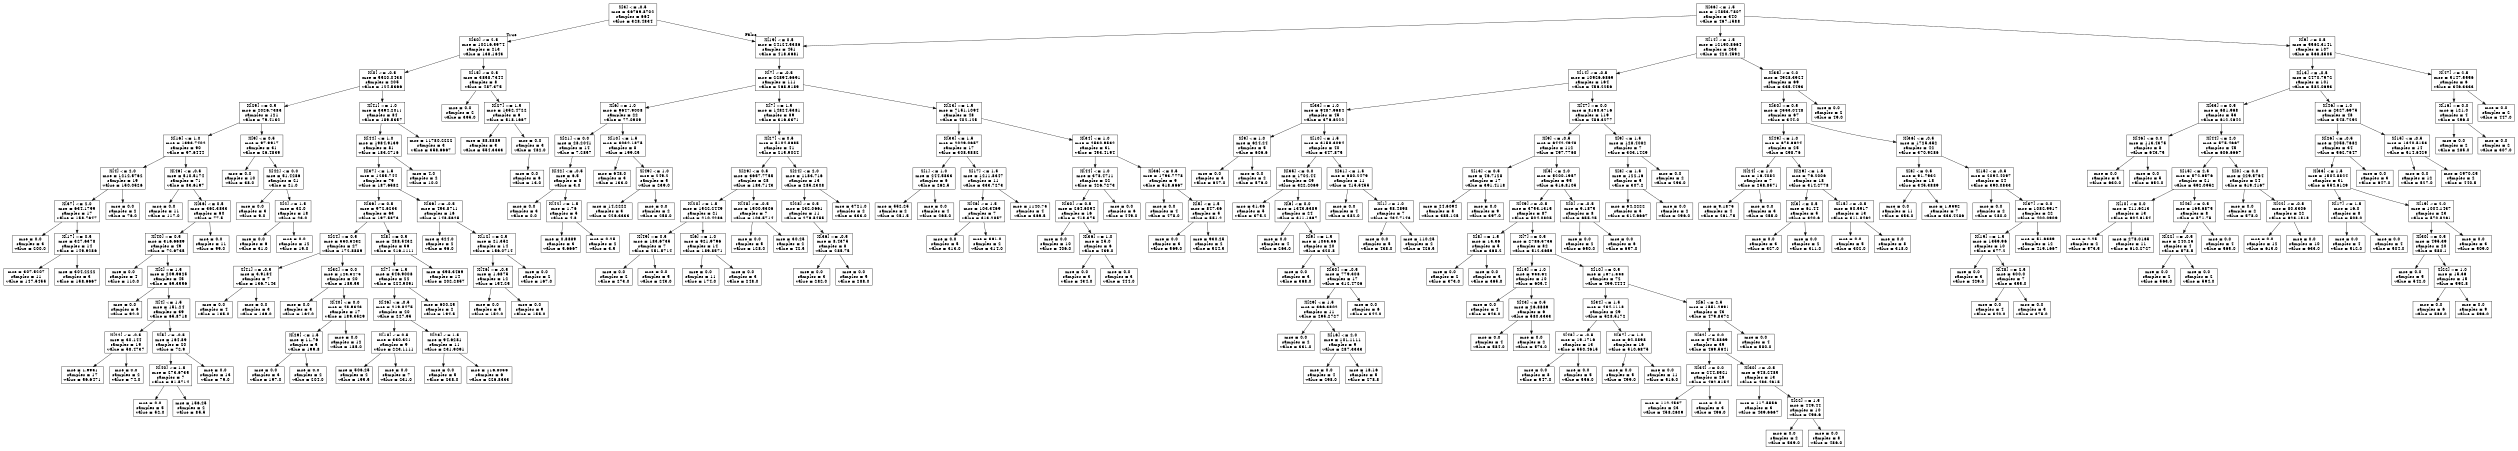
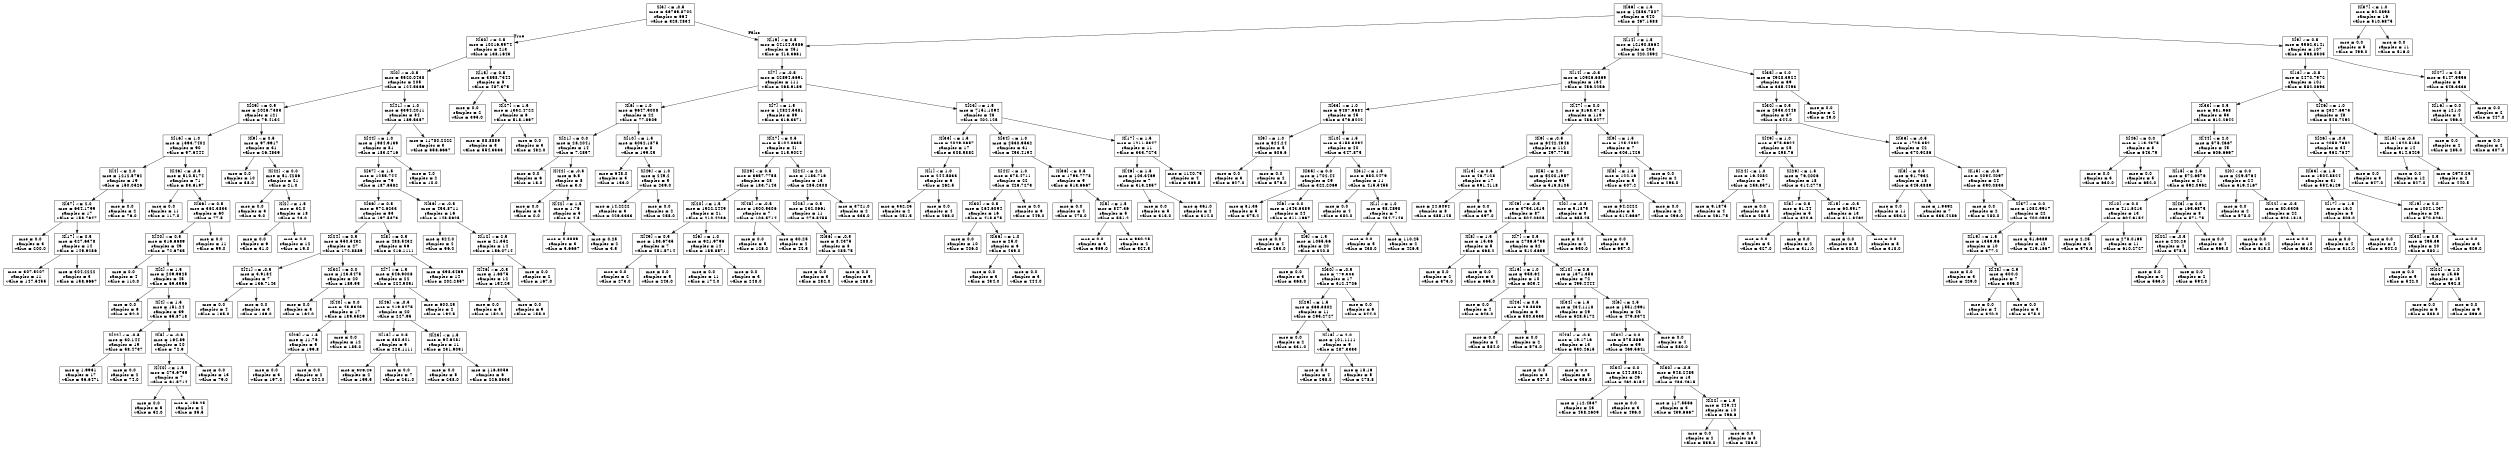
edge "mse = 0.0 samples = 3 value = 482.0" -> "mse = 0.0 samples = 6 value = 13.0": now "X[21] <= 0.0 mse = 28.2041 samples = 14 value = 7.2857" -> "mse = 0.0 samples = 6 value = 13.0"
edge "X[33] <= 1.5 mse = 2029.0657 samples = 17 value = 308.5882" -> "X[17] <= 1.5 mse = 1211.8347 samples = 11 value = 333.7273": now "X[23] <= 1.5 mse = 7151.1094 samples = 48 value = 402.125" -> "X[17] <= 1.5 mse = 1211.8347 samples = 11 value = 333.7273"
edge "X[34] <= 1.5 mse = 434.1118 samples = 29 value = 528.5172" -> "X[37] <= 1.0 mse = 62.0898 samples = 16 value = 510.6875": removed
